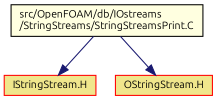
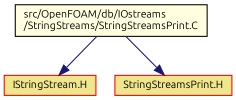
node "OStringStream.H": label "OStringStream.H" -> "StringStreamsPrint.H"
